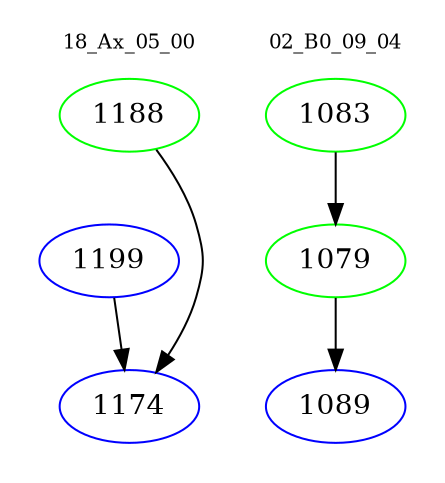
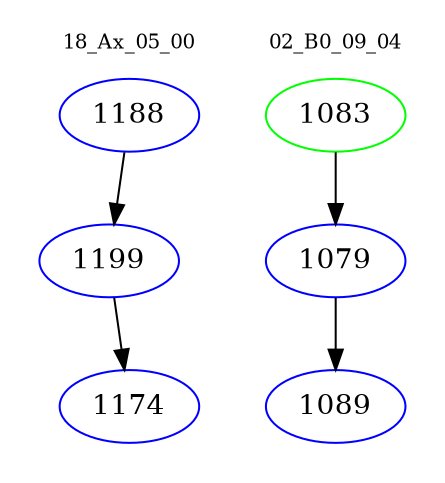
node "1188": color green -> blue
edge "1188" -> "1174": now "1188" -> "1199"
node "1079": color green -> blue
